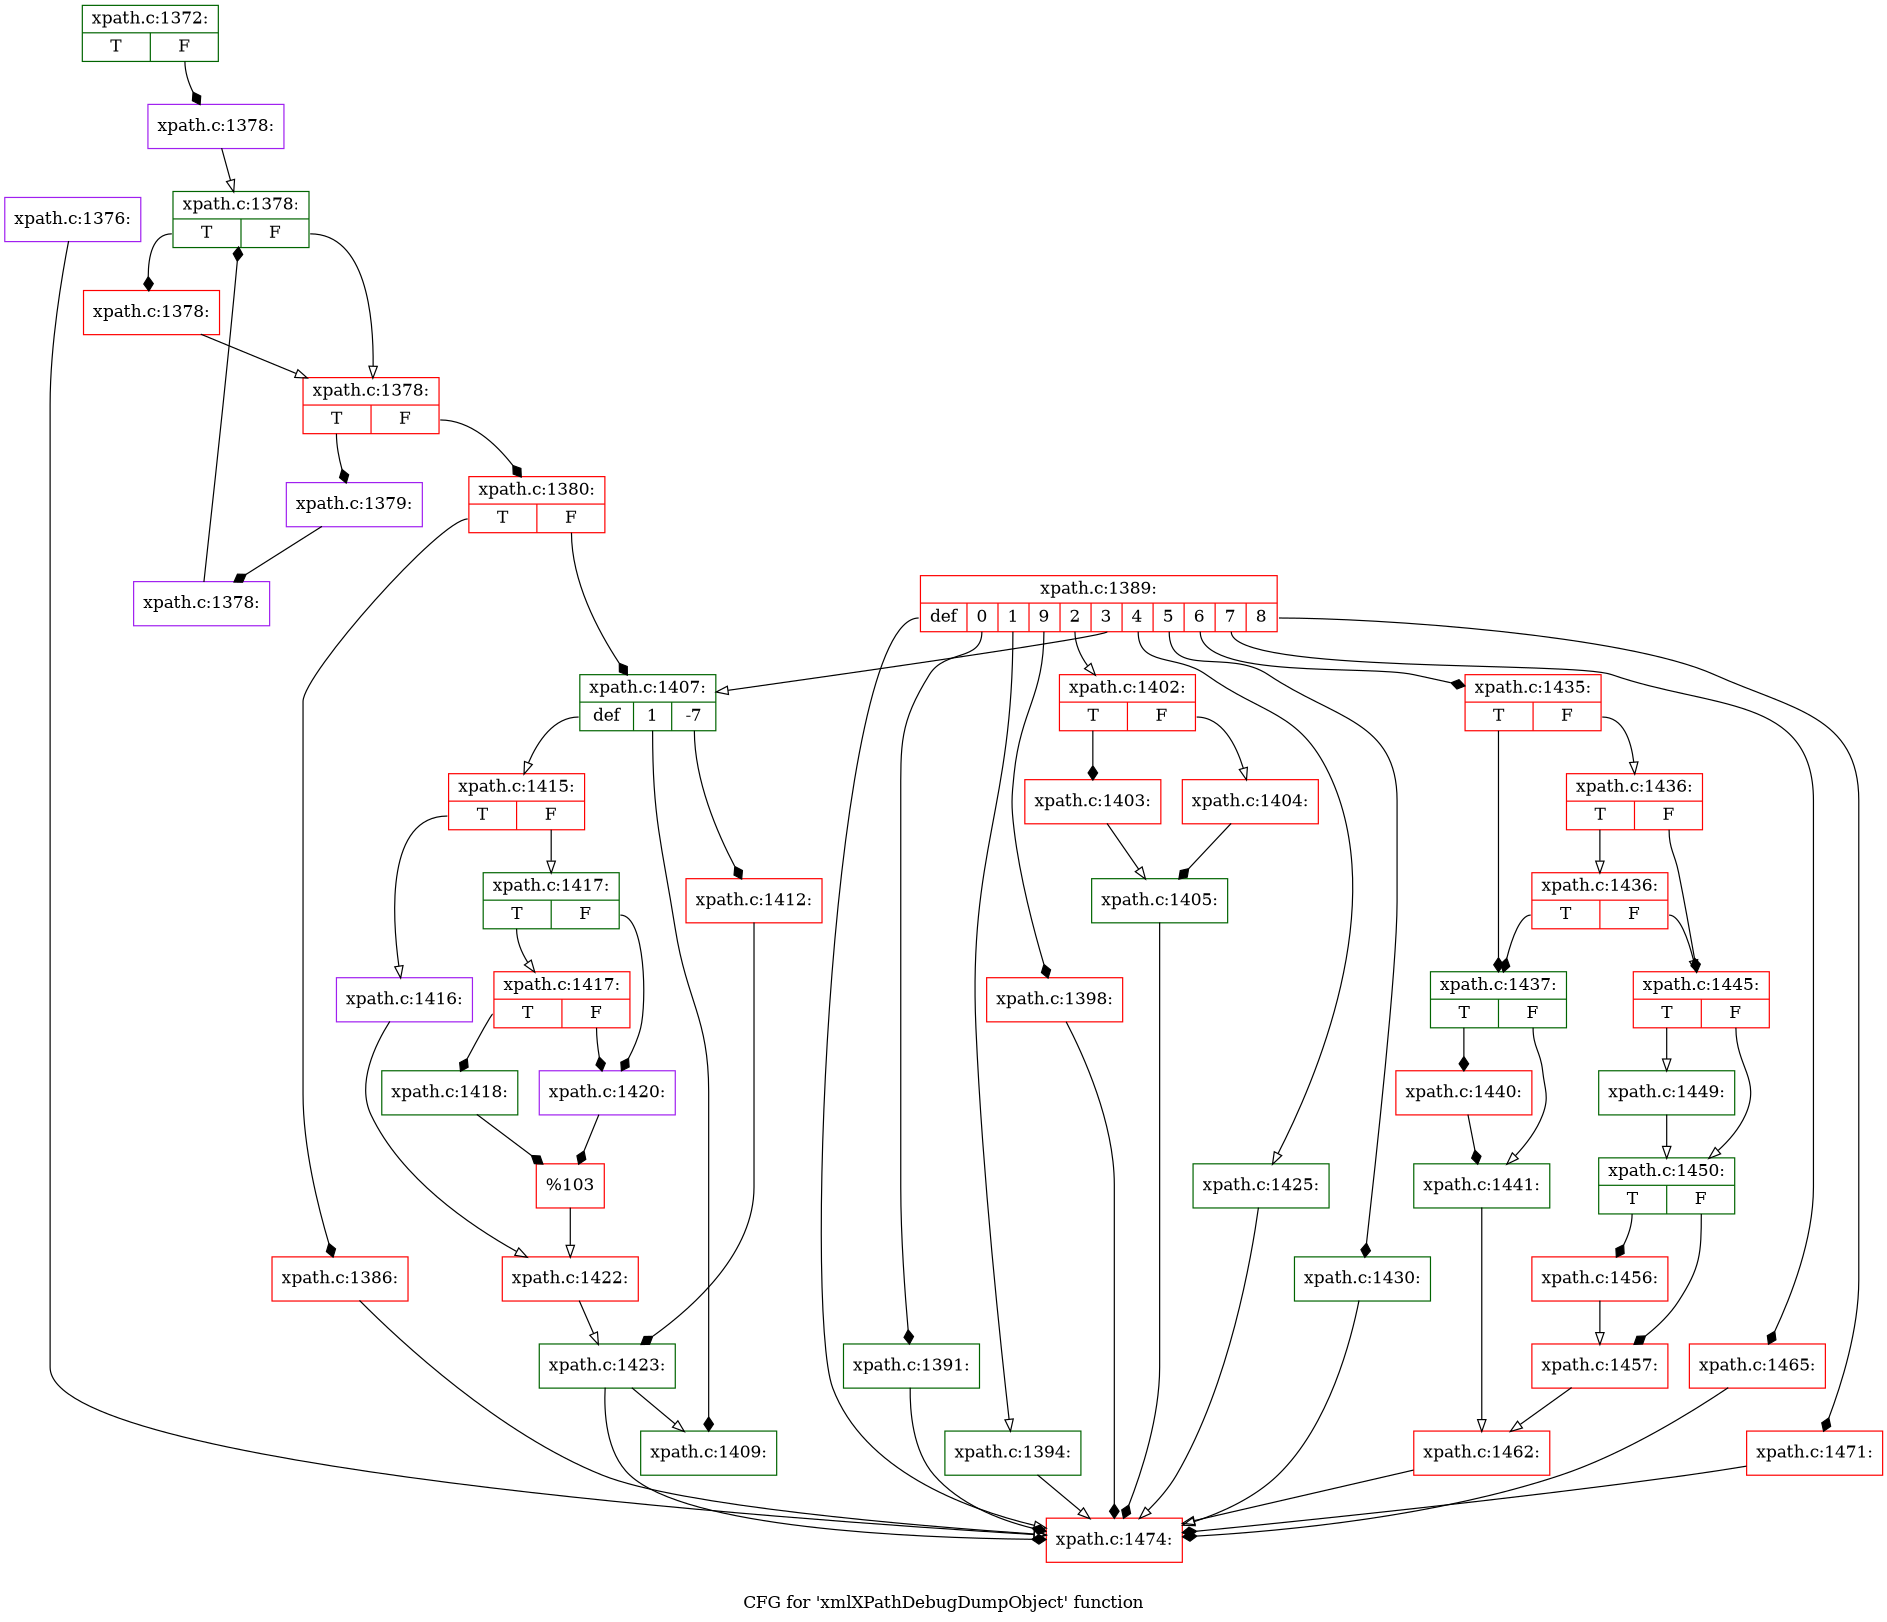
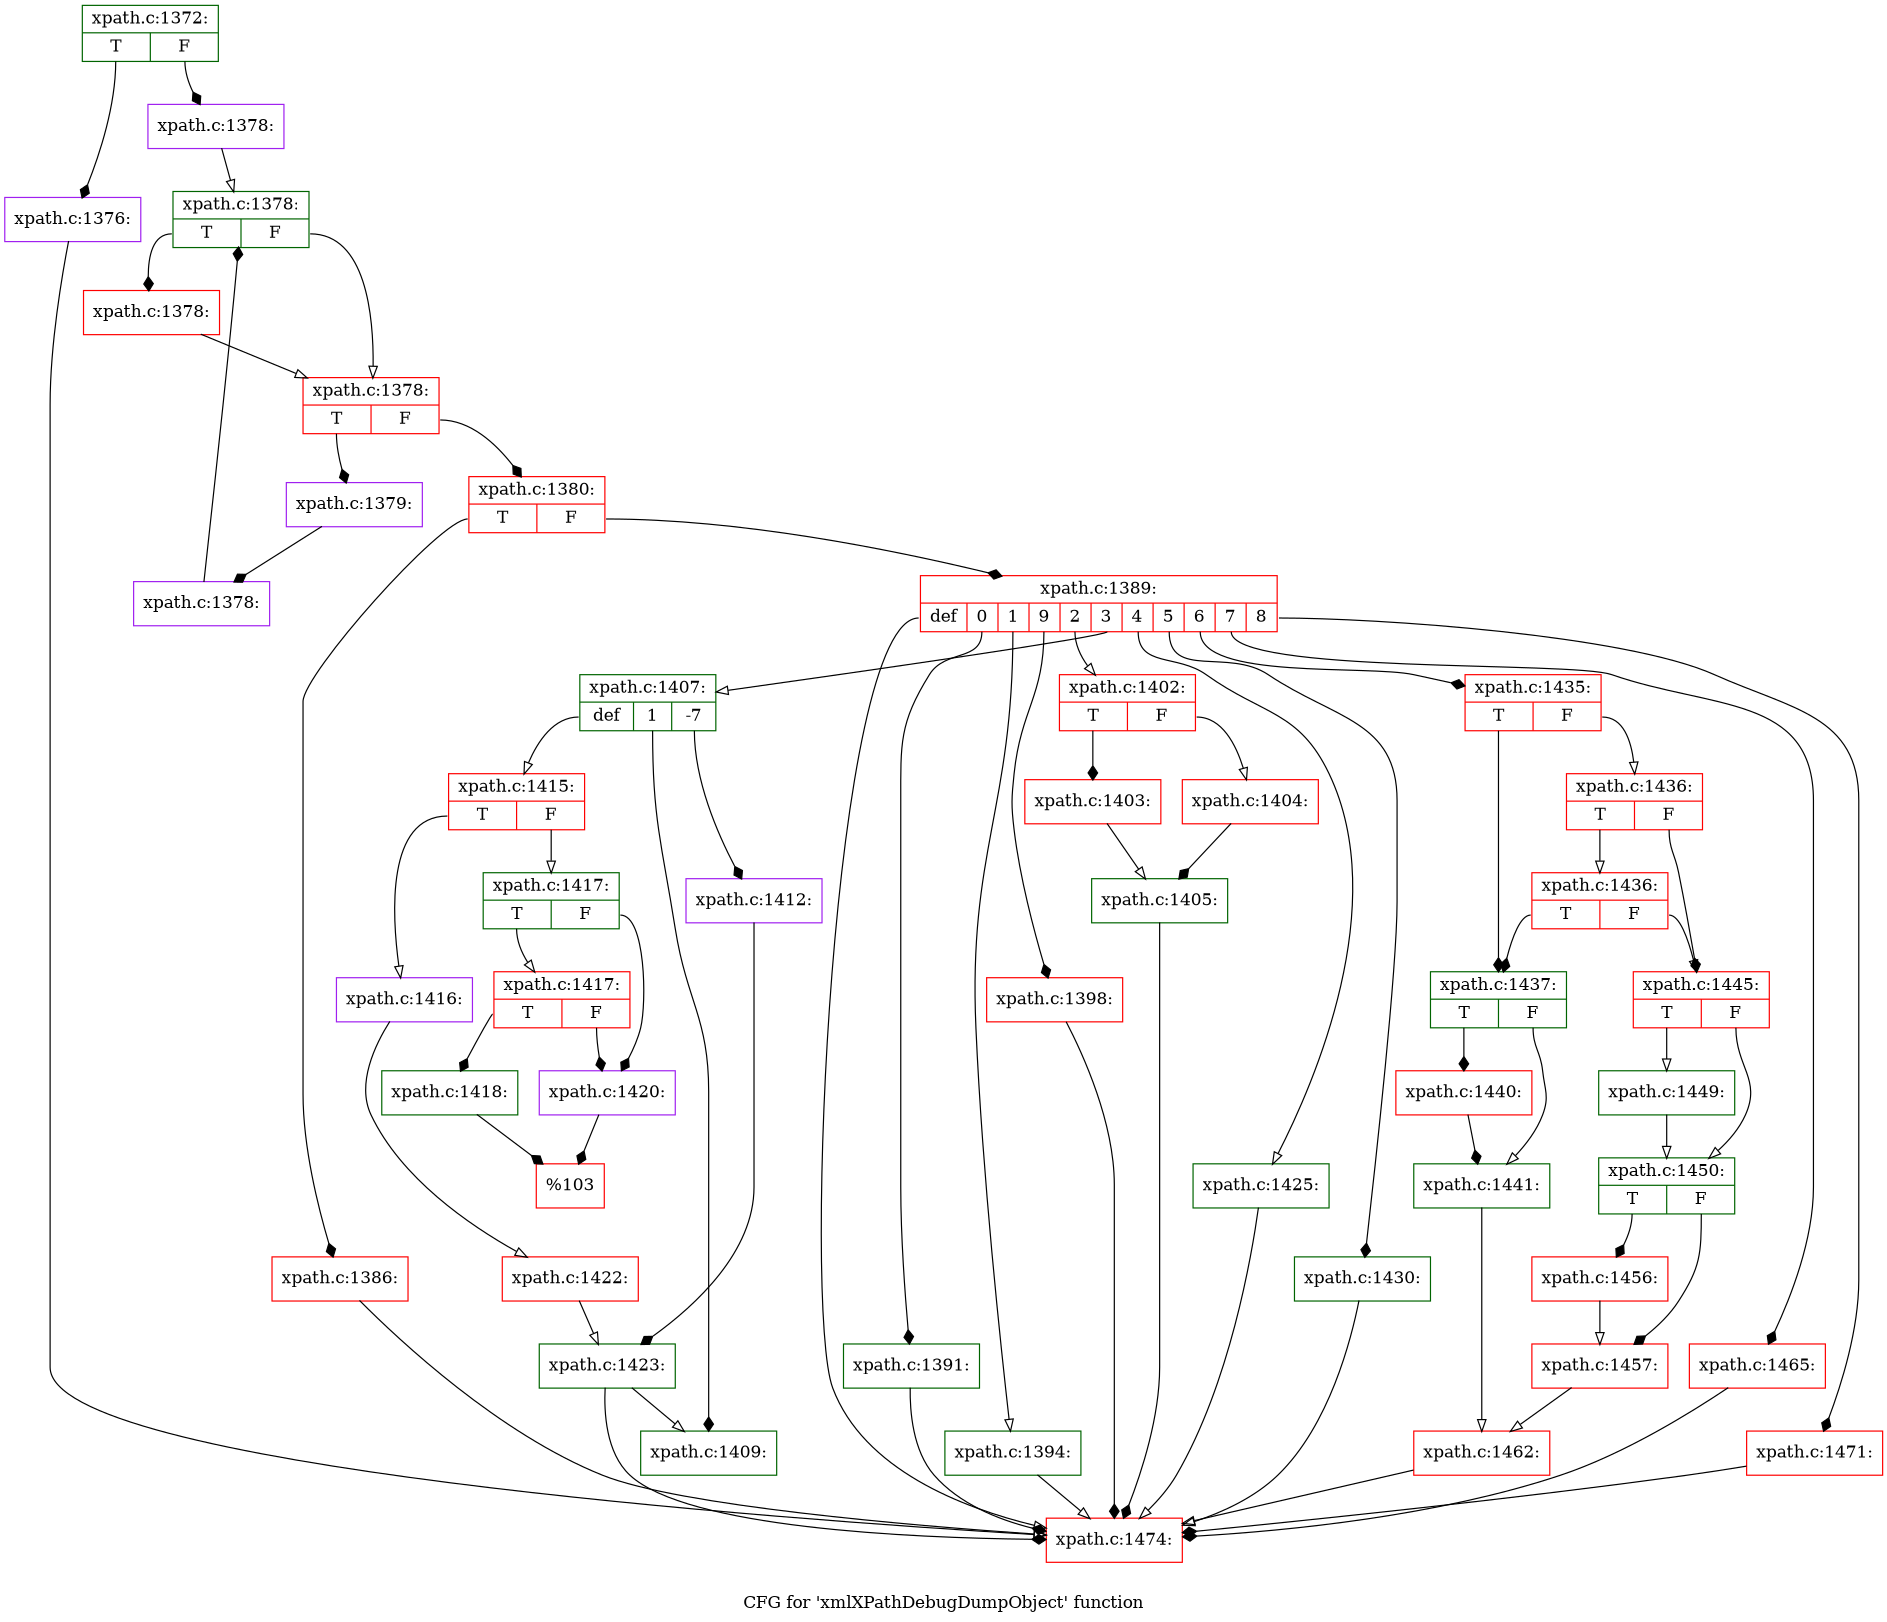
edge "xpath.c:1372:" -> "xpath.c:1376:": added
edge "xpath.c:1380:" -> "xpath.c:1407:": now "xpath.c:1380:" -> "xpath.c:1389:"
node "xpath.c:1412:": color red -> purple
edge "%103" -> "xpath.c:1422:": removed
